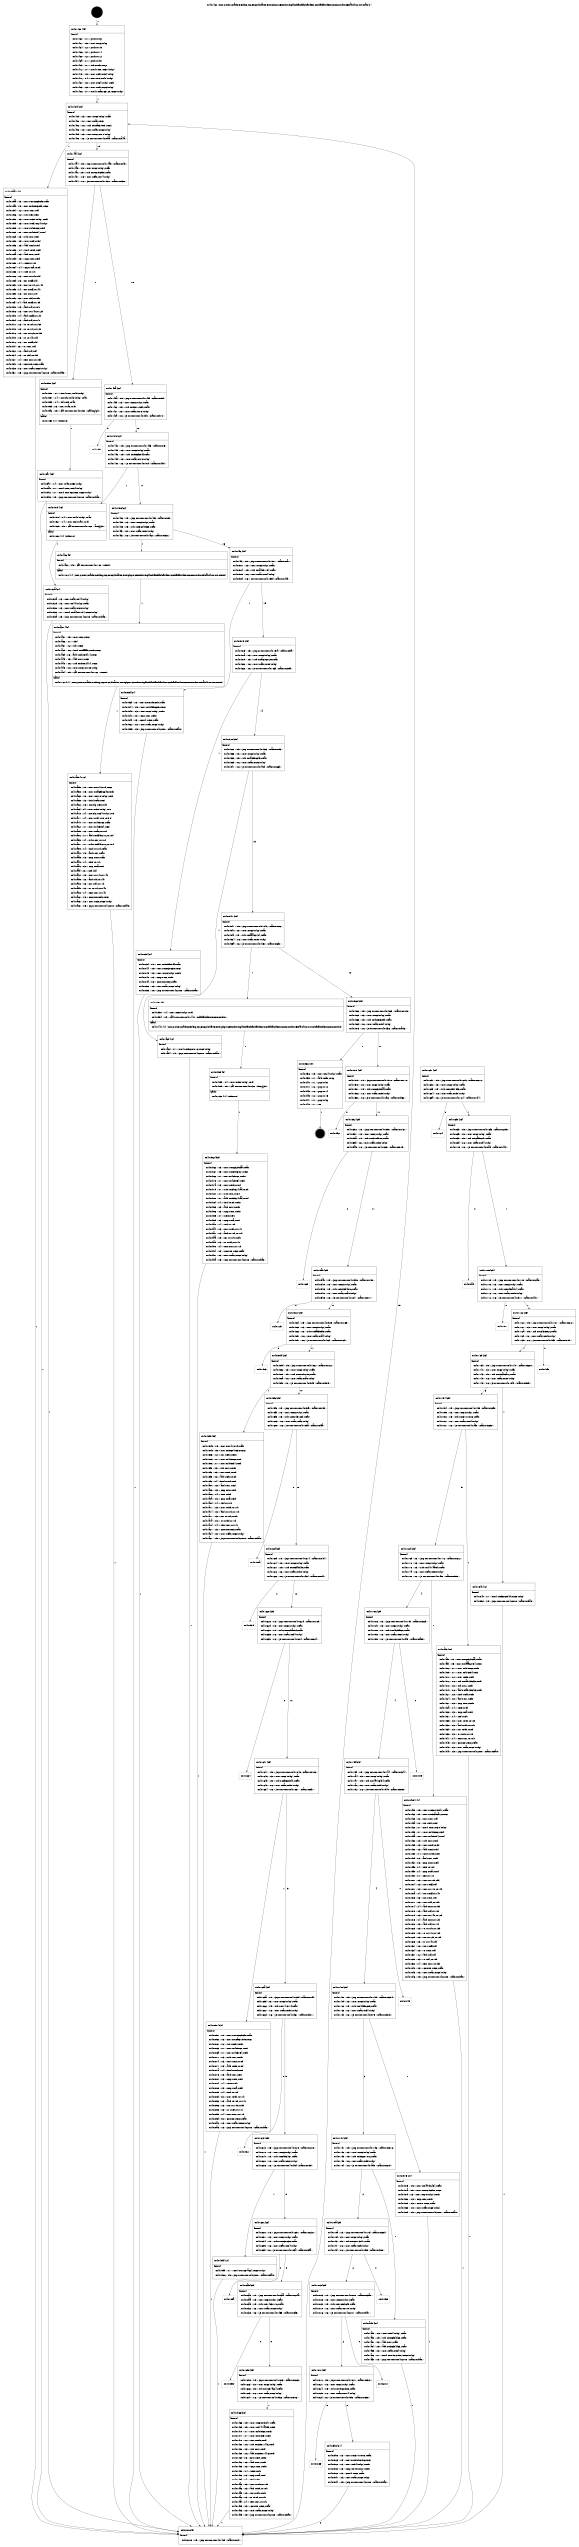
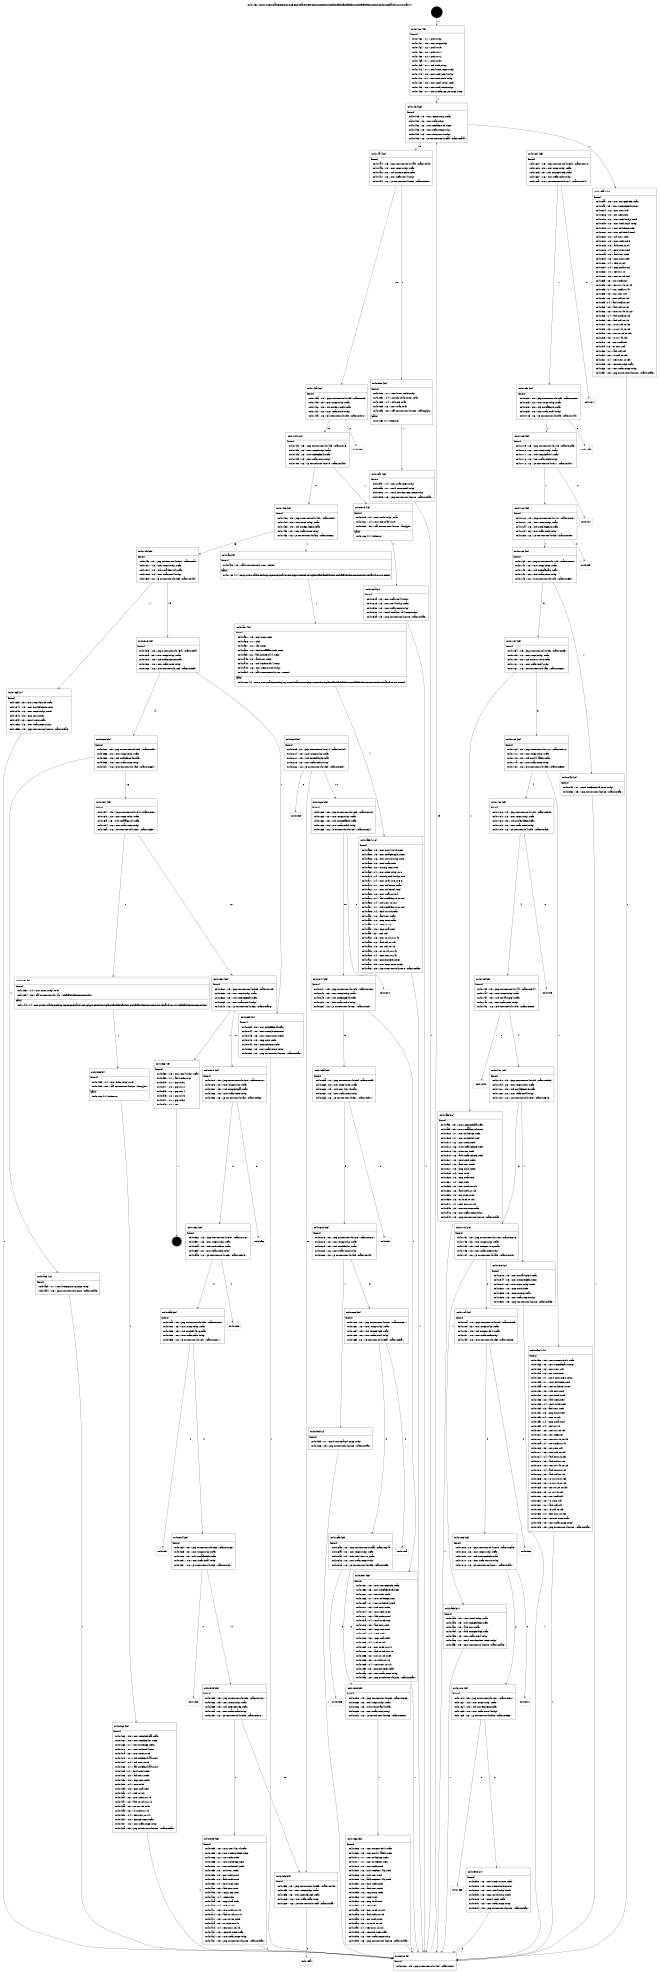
edge "0x4015f6 [25]" -> "0x40160f [25]": reversed
